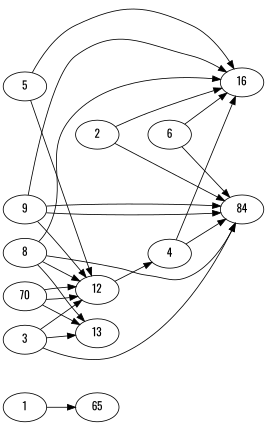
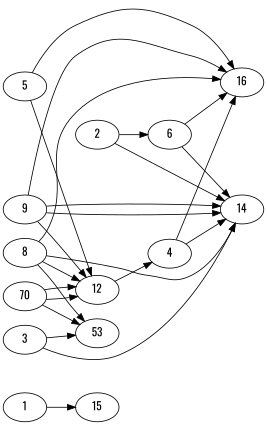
edge "2" -> "16": now "2" -> "6"
node "84": label "84" -> "14"
edge "3" -> "12": removed
node "13": label "13" -> "53"
node "65": label "65" -> "15"
